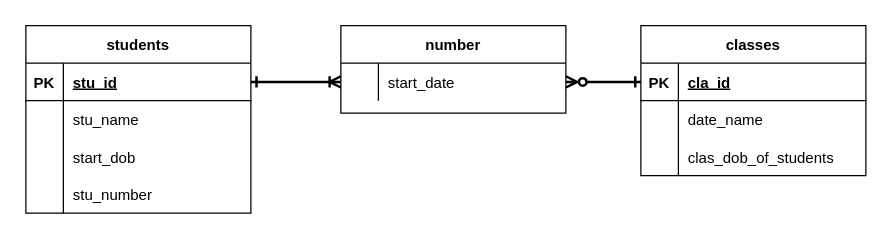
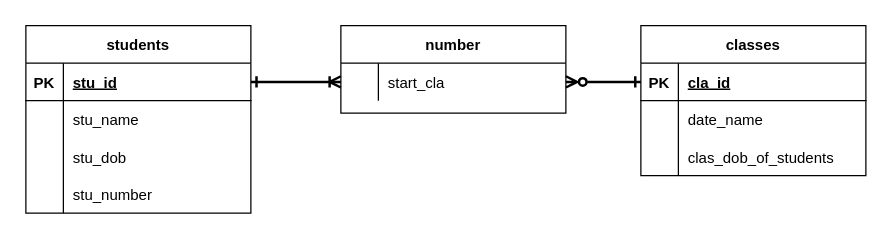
node "start_date": label "start_date" -> "start_cla"
node "start_dob": label "start_dob" -> "stu_dob"
